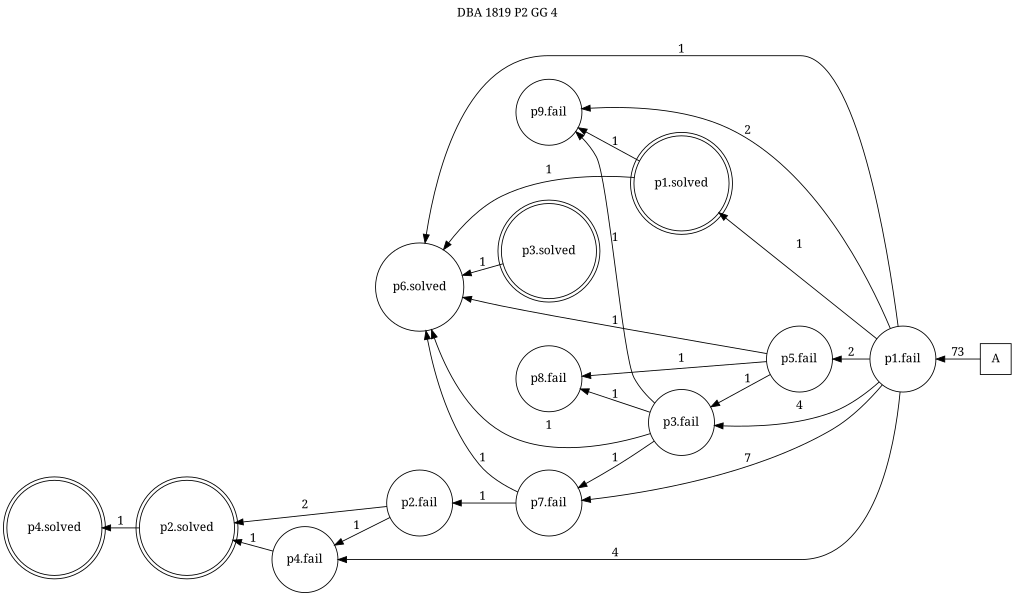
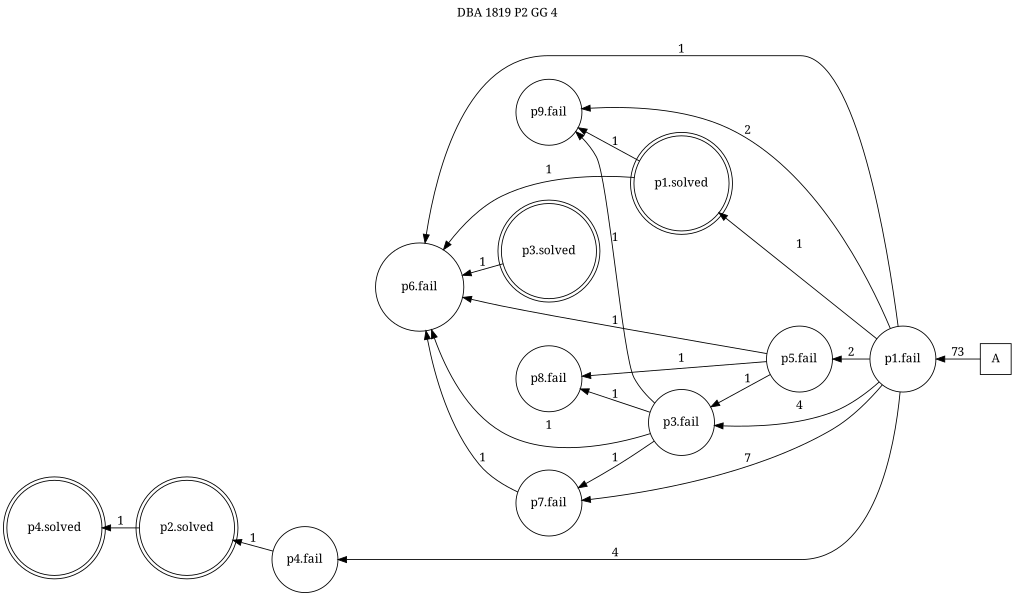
node "p6.solved": label "p6.solved" -> "p6.fail"
node "p2.fail": removed
